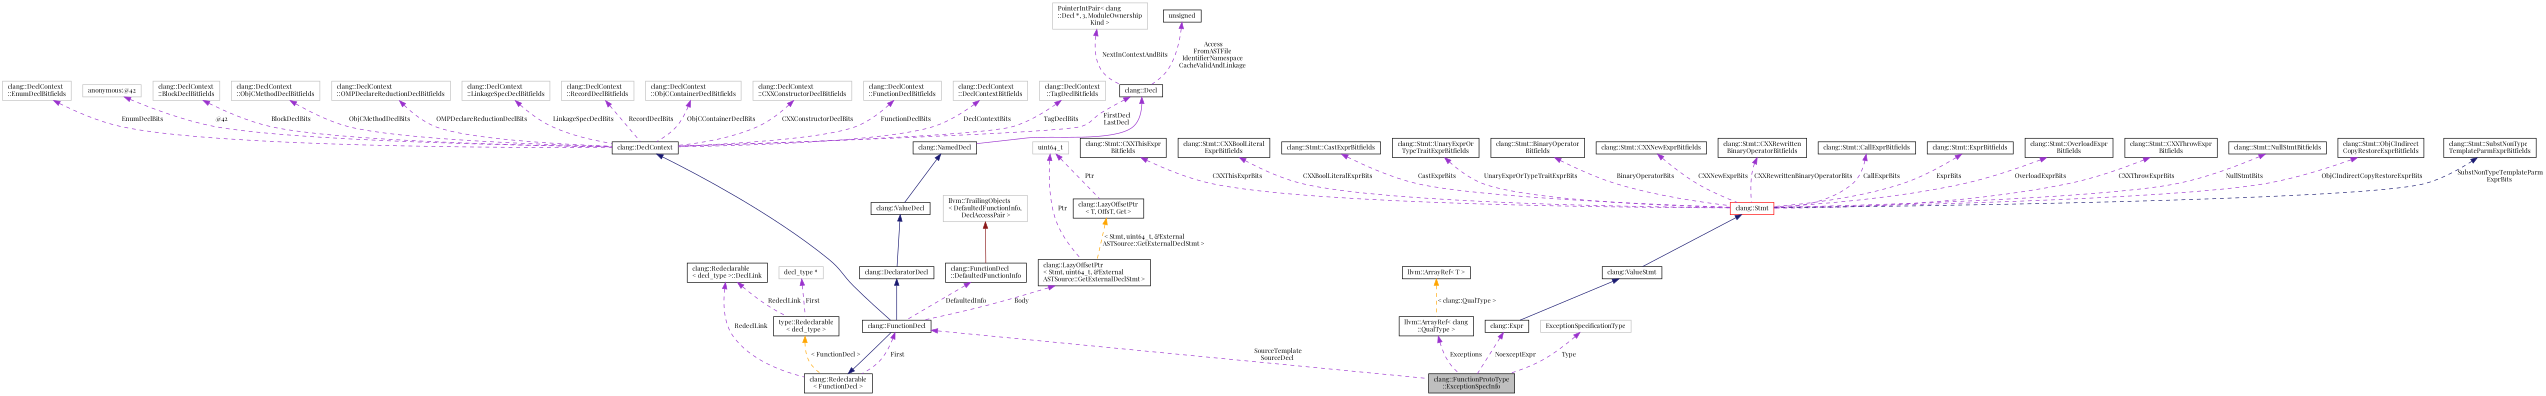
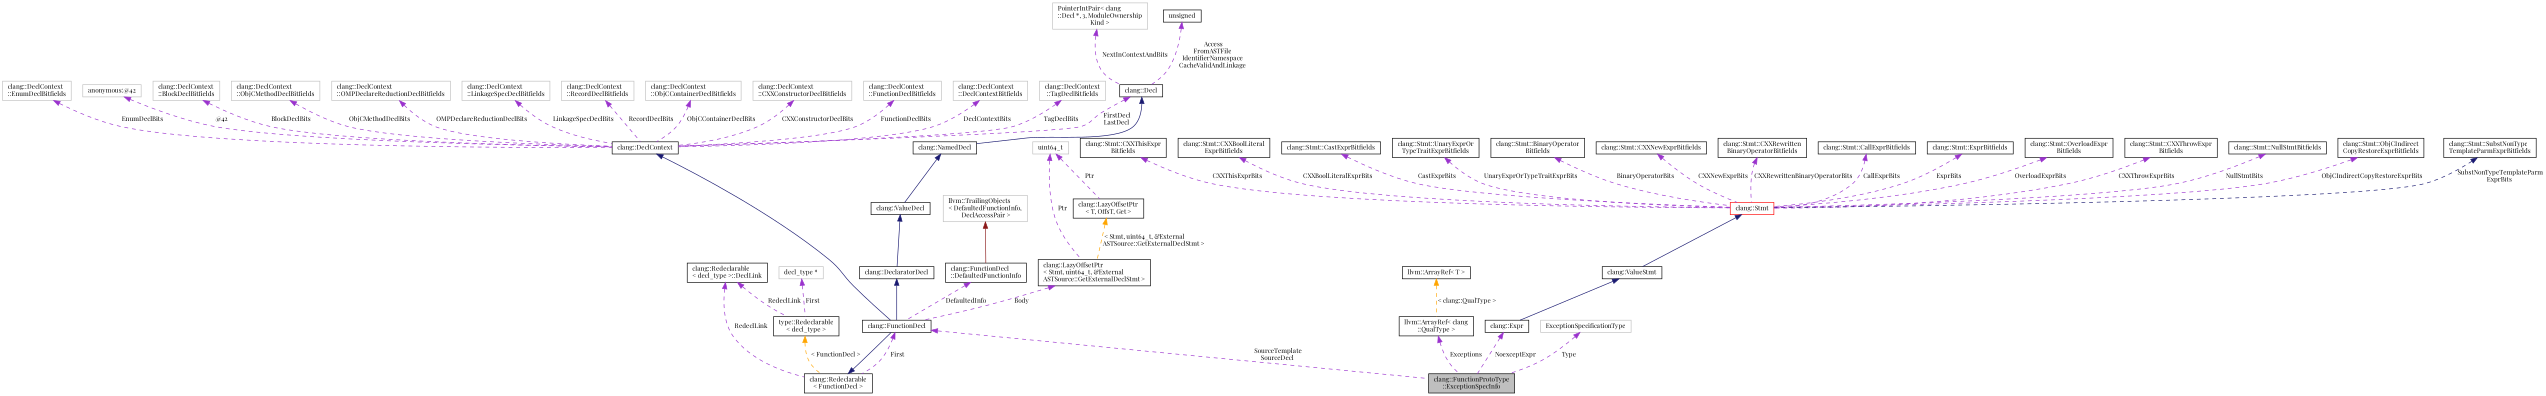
edge "clang::NamedDecl" -> "clang::Decl": color darkorchid3 -> midnightblue
